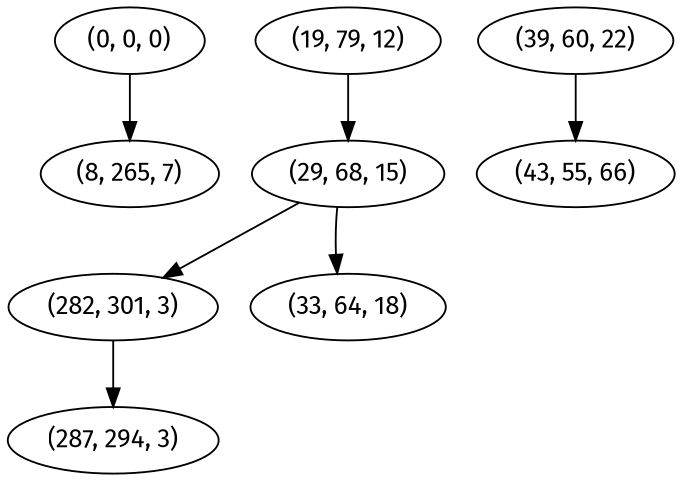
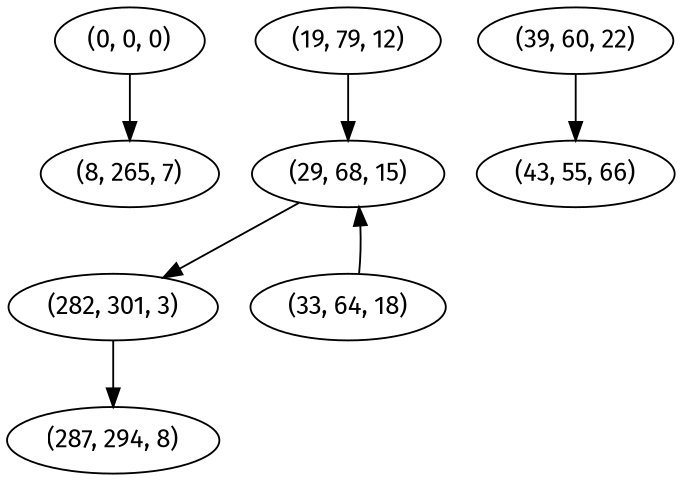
edge "(29, 68, 15)" -> "(33, 64, 18)": reversed
node "(287, 294, 3)": label "(287, 294, 3)" -> "(287, 294, 8)"
